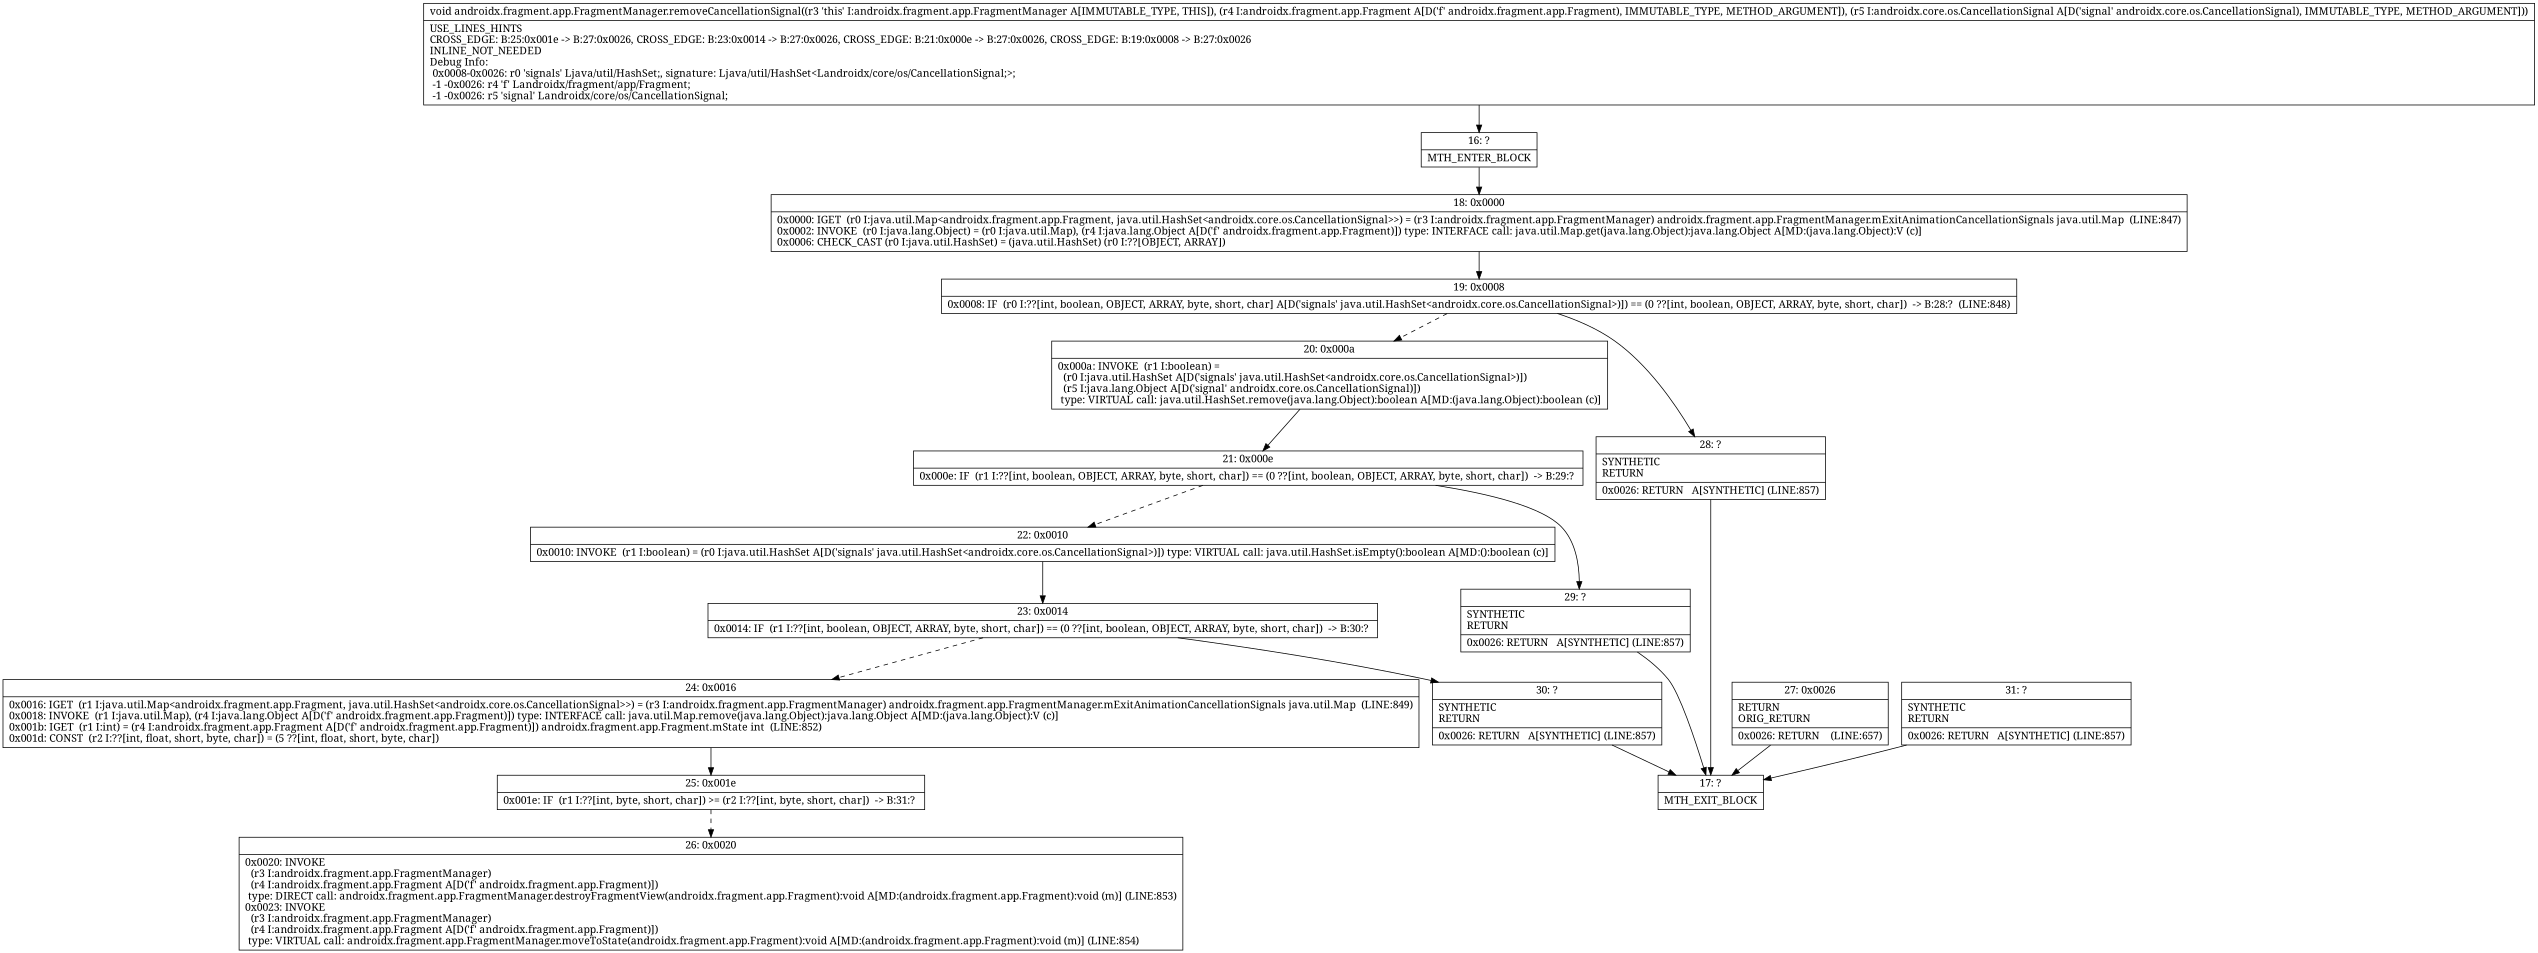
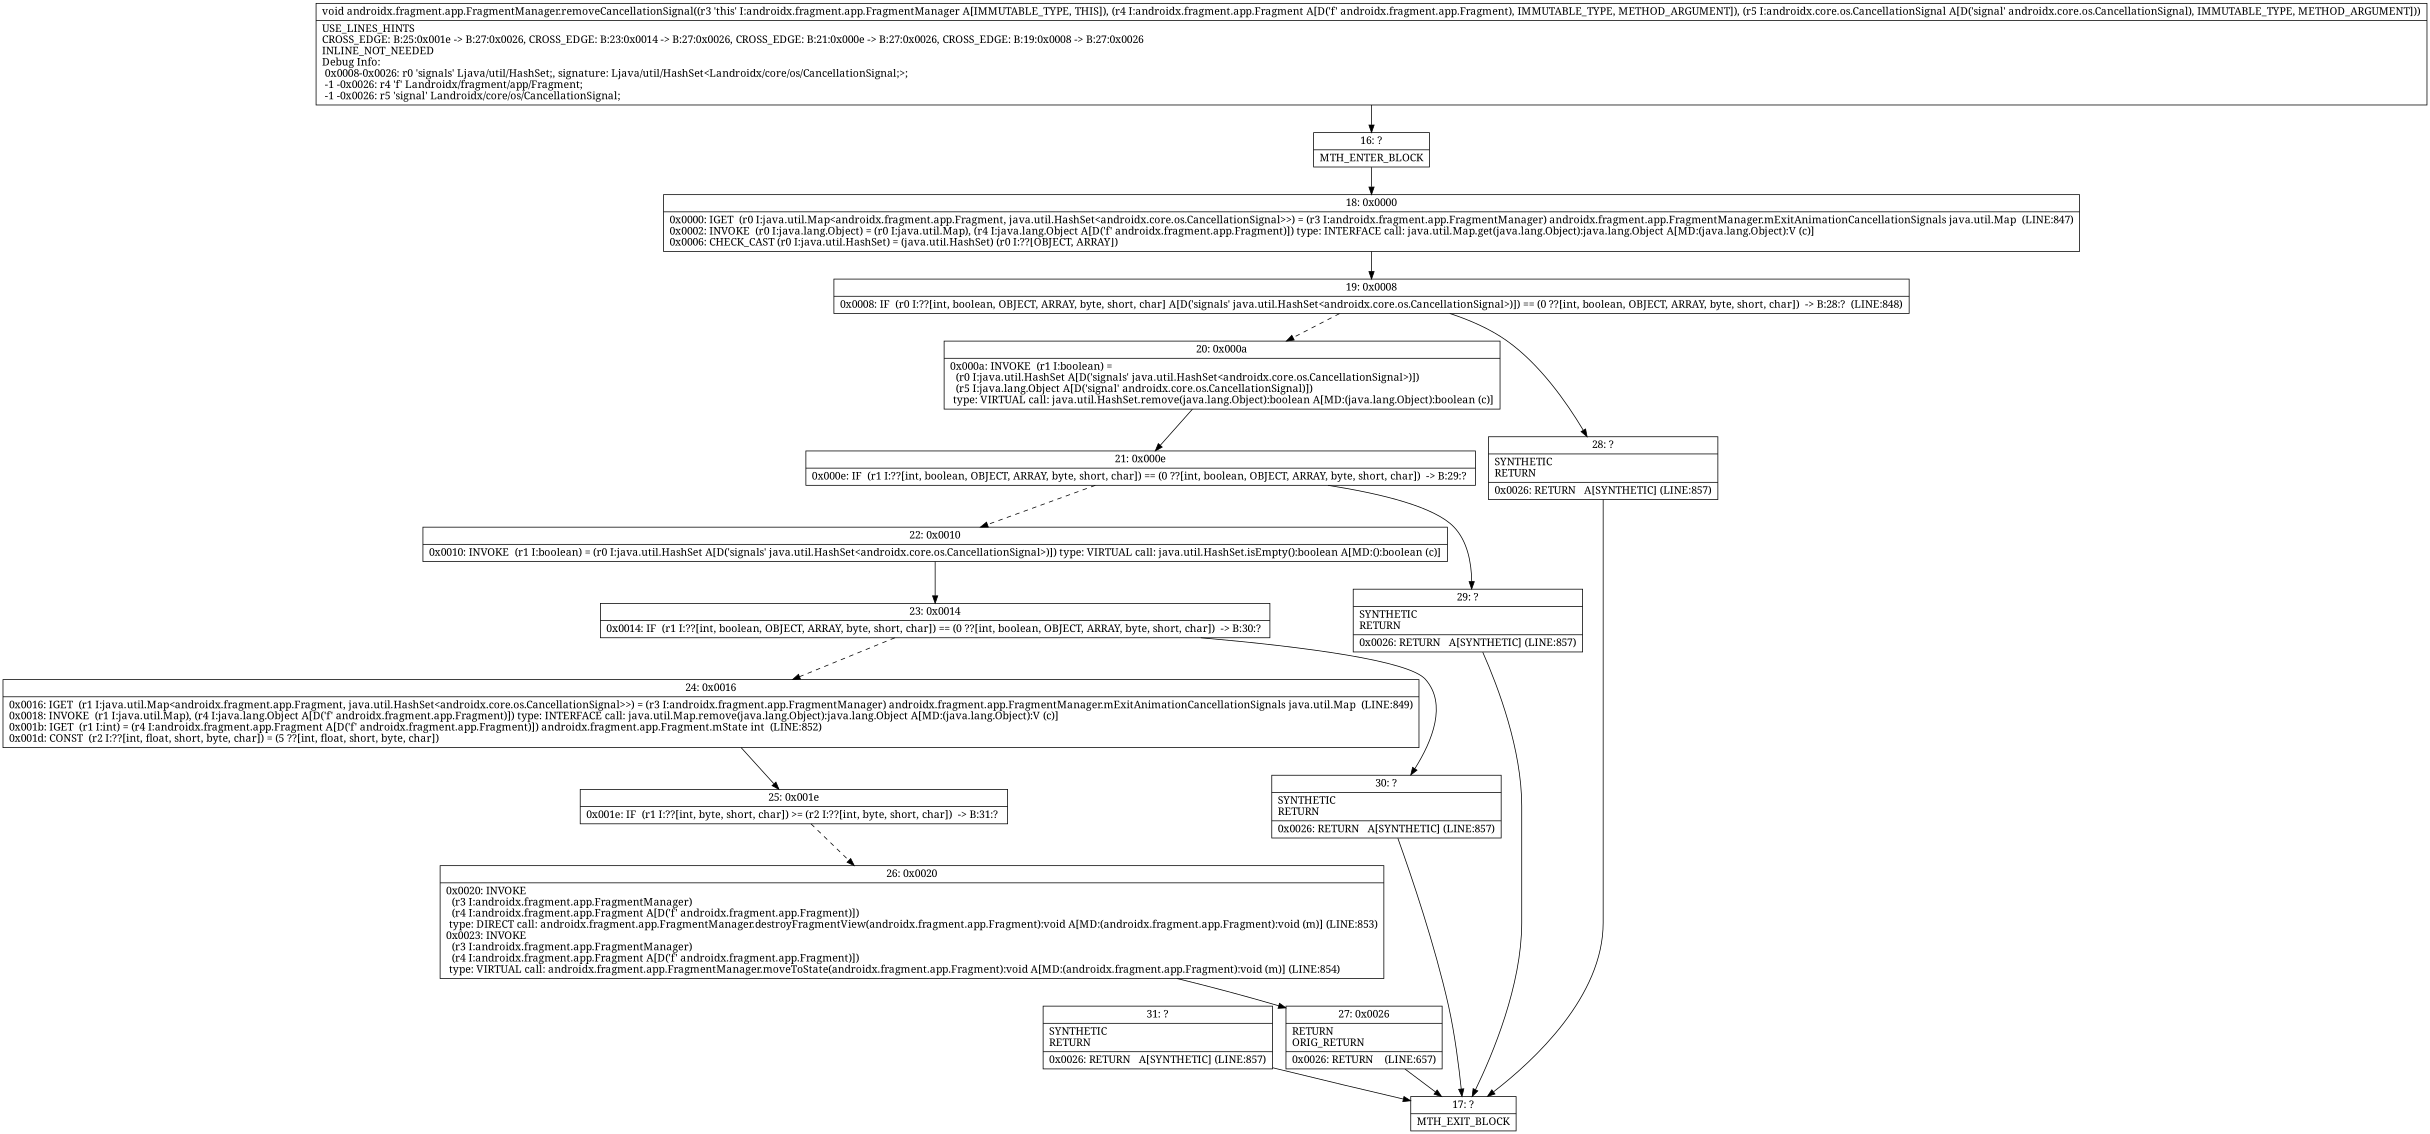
edge "26: 0x0020" -> "27: 0x0026": added
